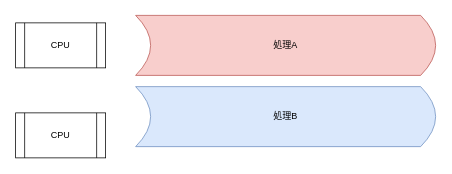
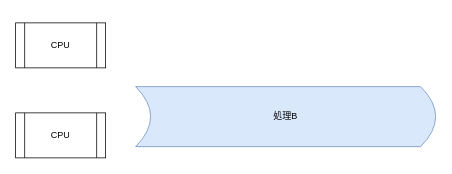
node "処理A": removed
